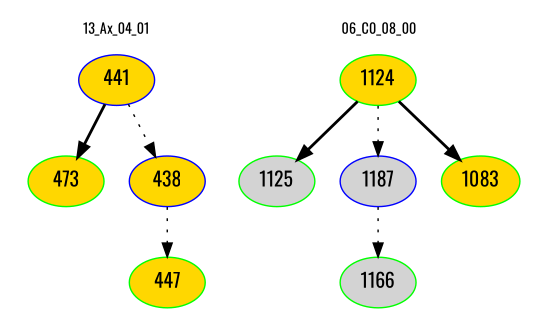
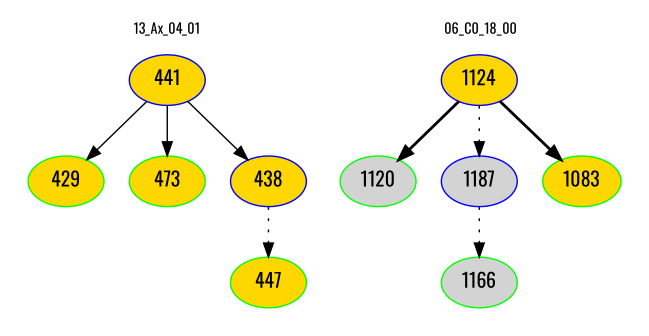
cluster "06_C0_08_00": label "06_C0_08_00" -> "06_C0_18_00"
node "1124": color green -> blue
edge "441" -> "473": style bold -> solid
edge "441" -> "438": style dotted -> solid
node "429": added
node "1125": label "1125" -> "1120"
